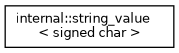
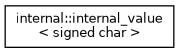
node "internal::string_value < signed char >": label "internal::string_value < signed char >" -> "internal::internal_value < signed char >"
